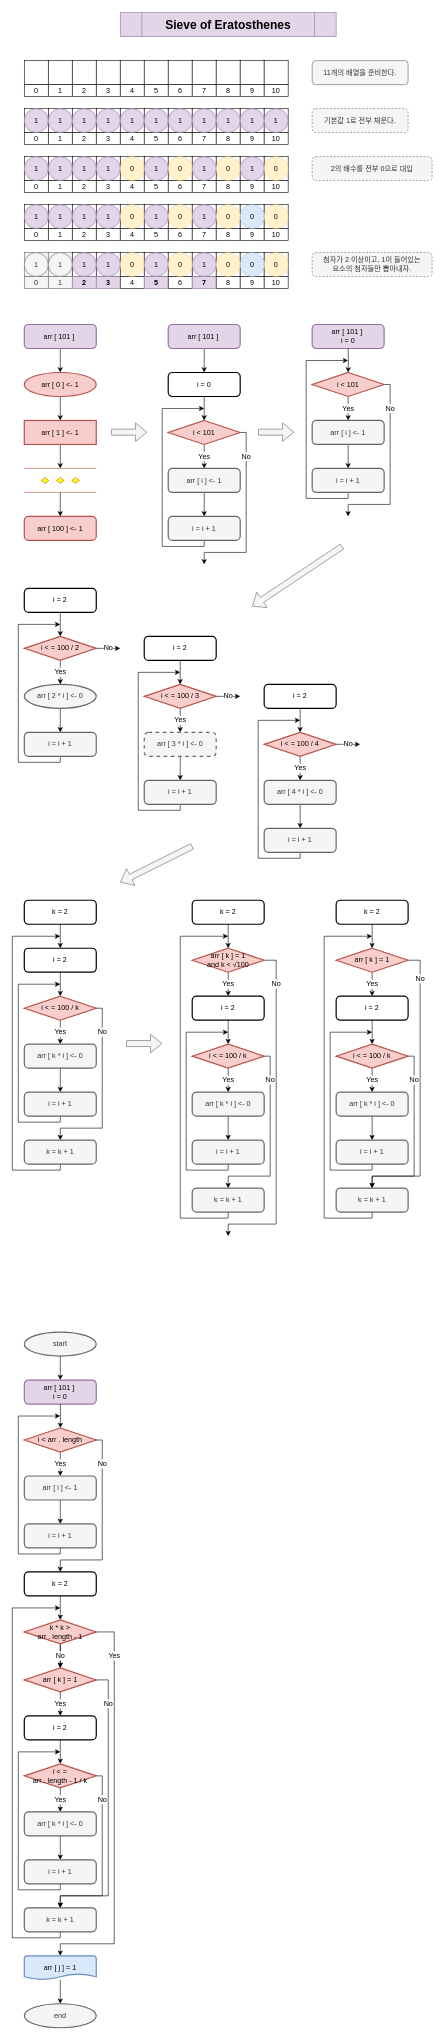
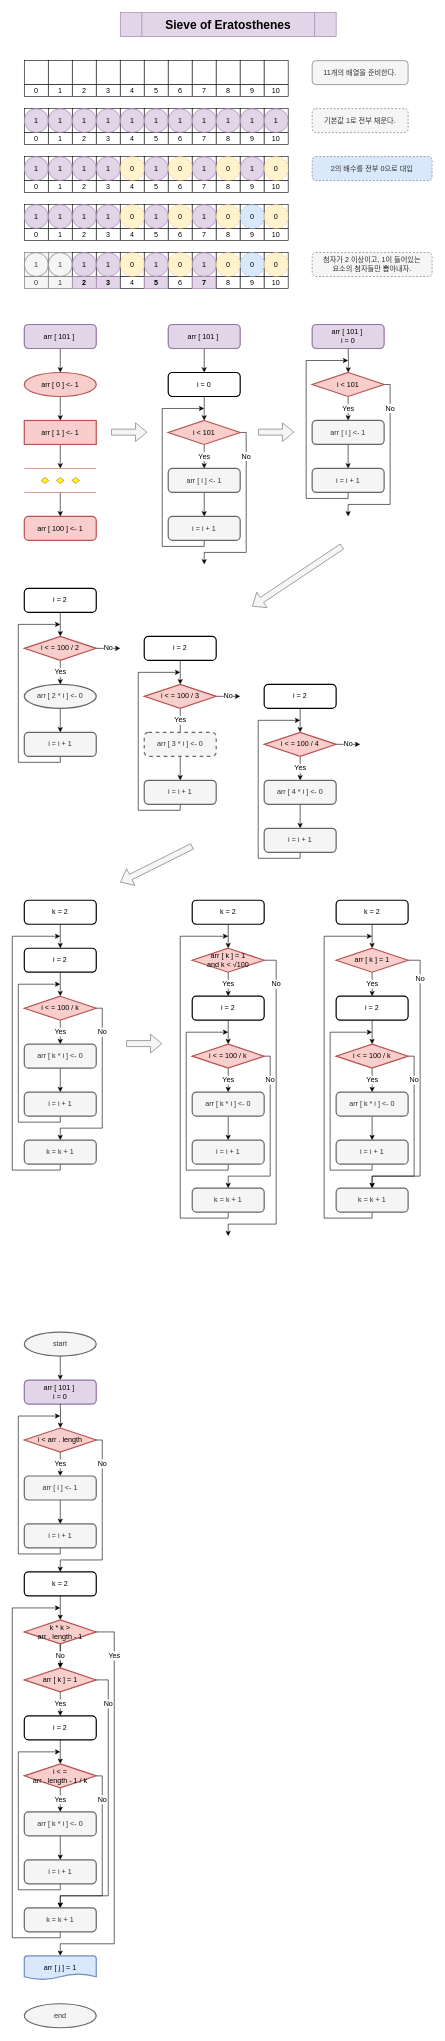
node "2의 배수를 전부 0으로 대입": fillcolor #f5f5f5 -> #dae8fc
edge "i < = 100 / 3" -> "arr [ 3 * i ] <- 0": arrowhead classic -> none
edge "arr [ j ] = 1" -> "end": removed
